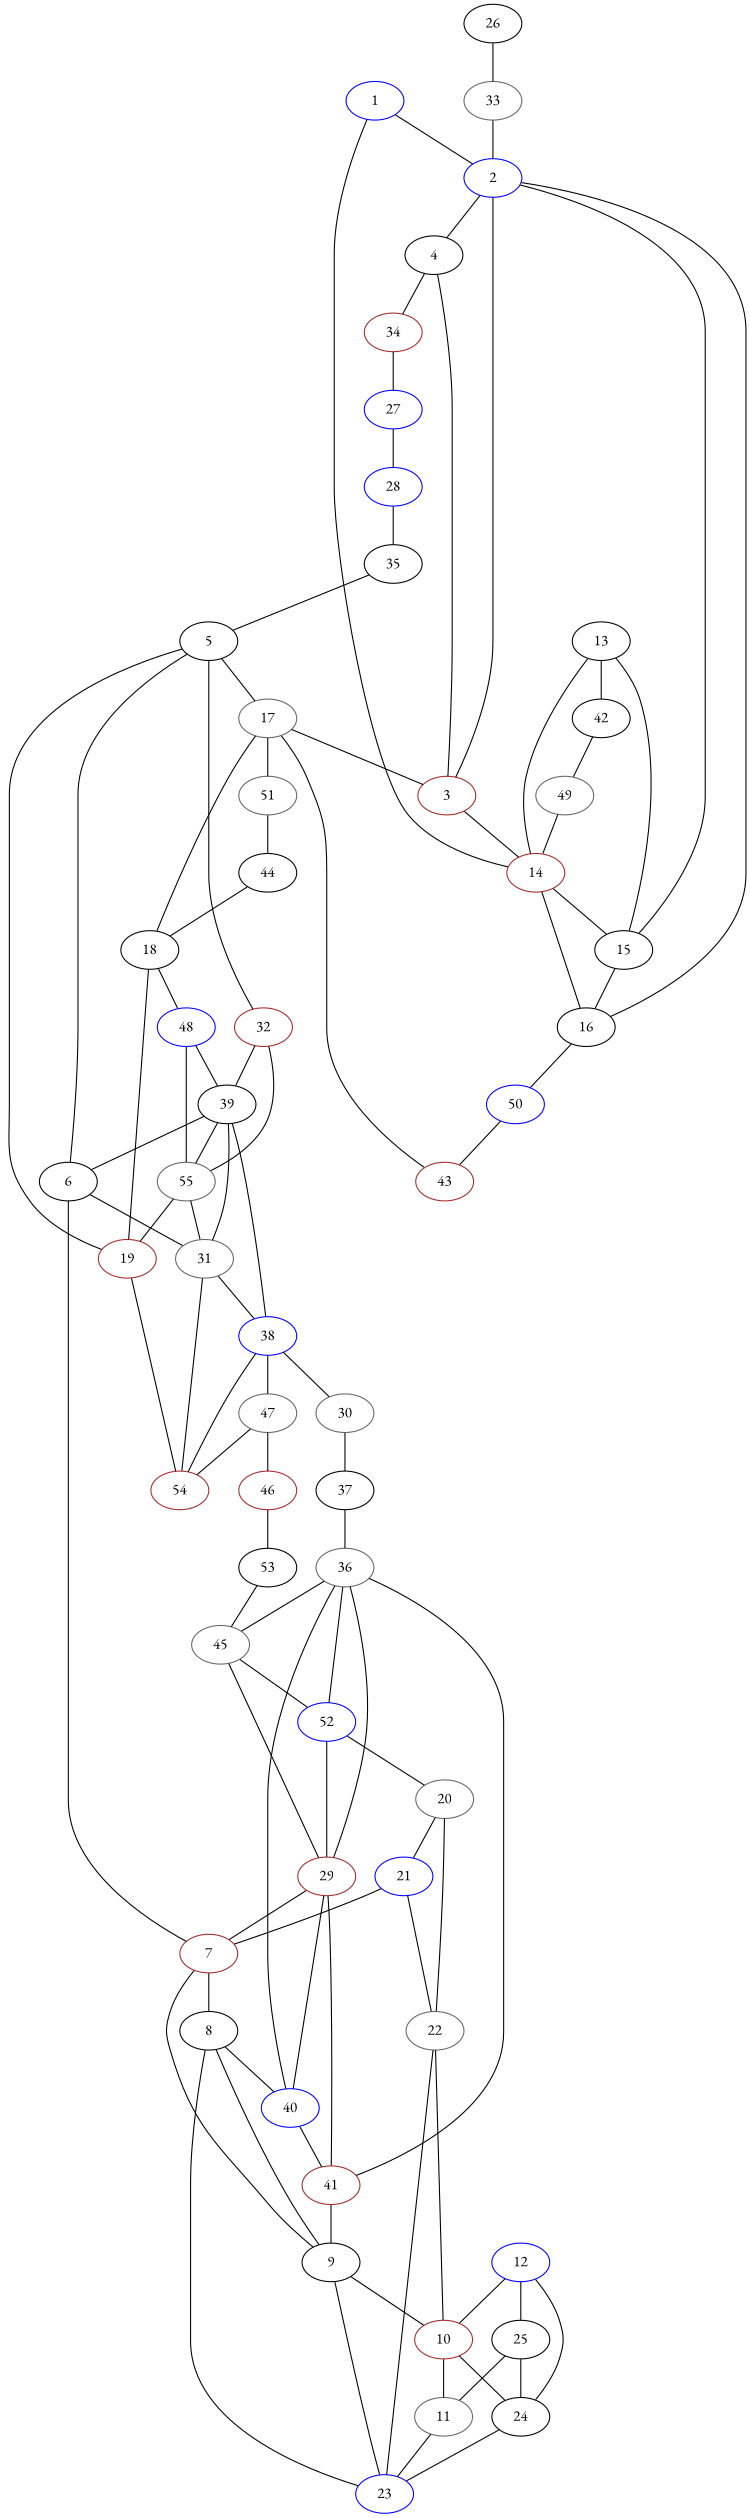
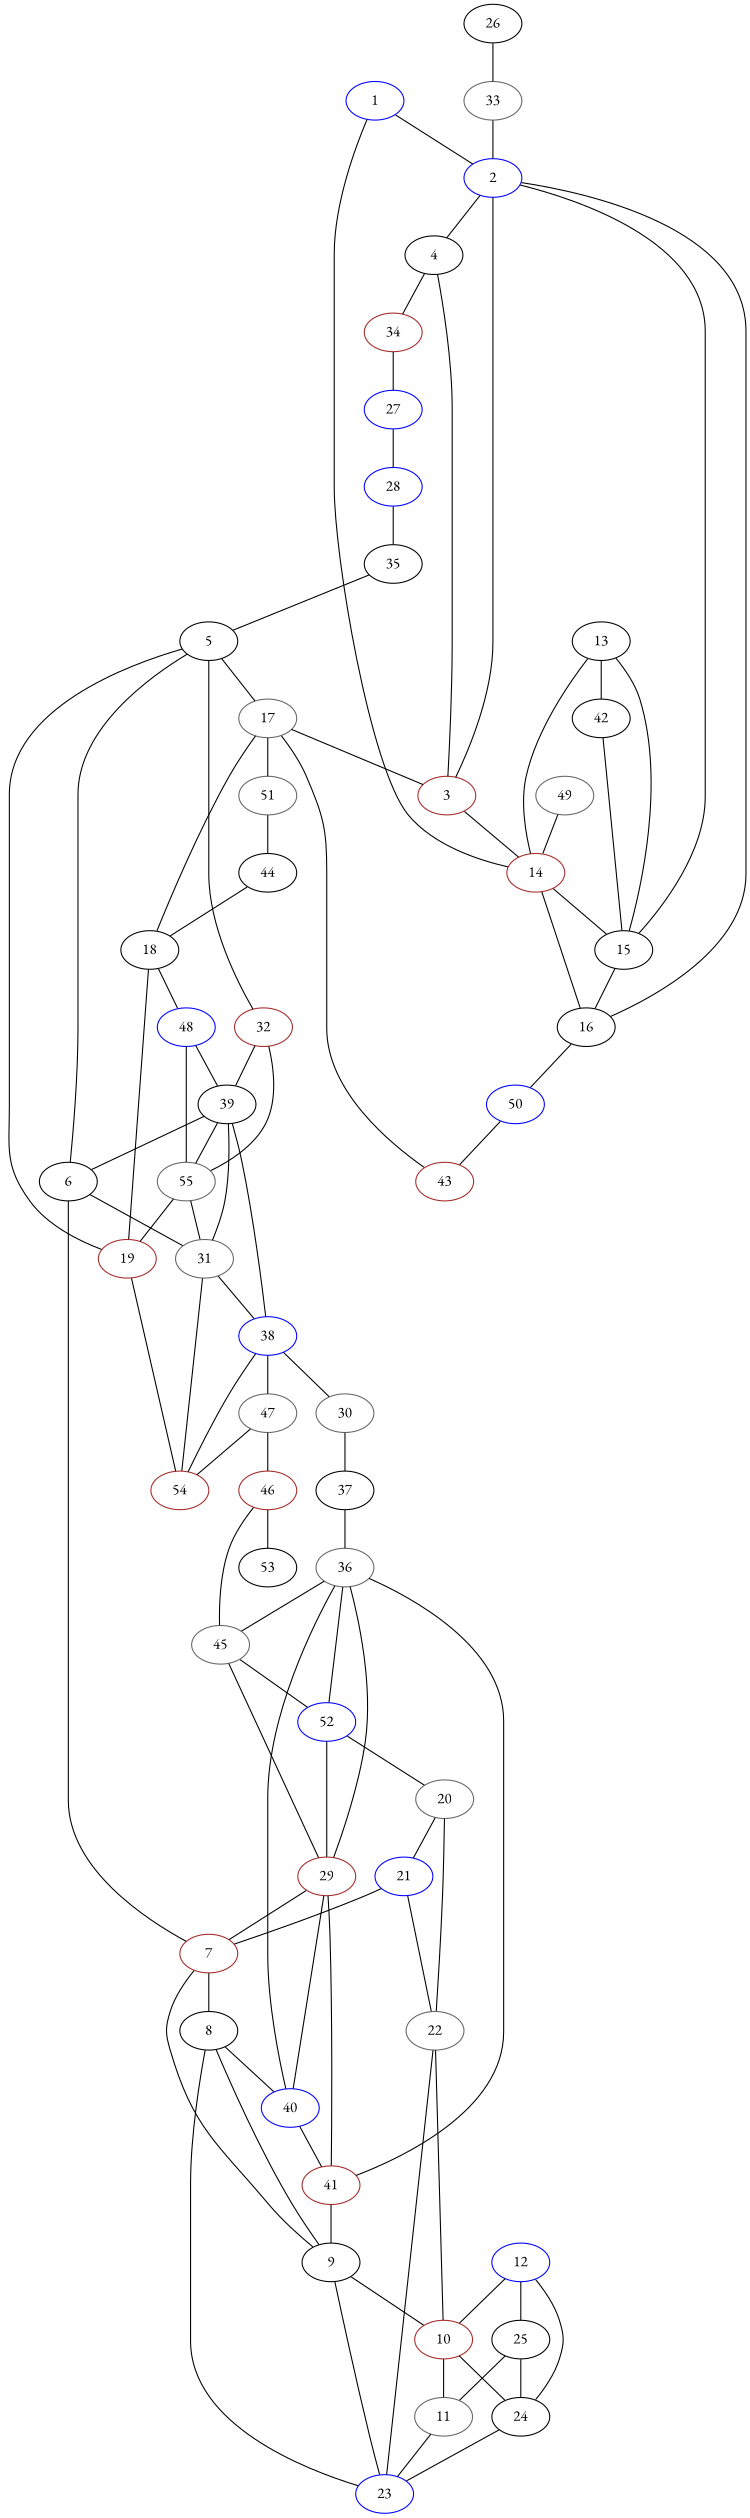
edge "42" -- "49": now "42" -- "15"
edge "53" -- "45": now "46" -- "45"
